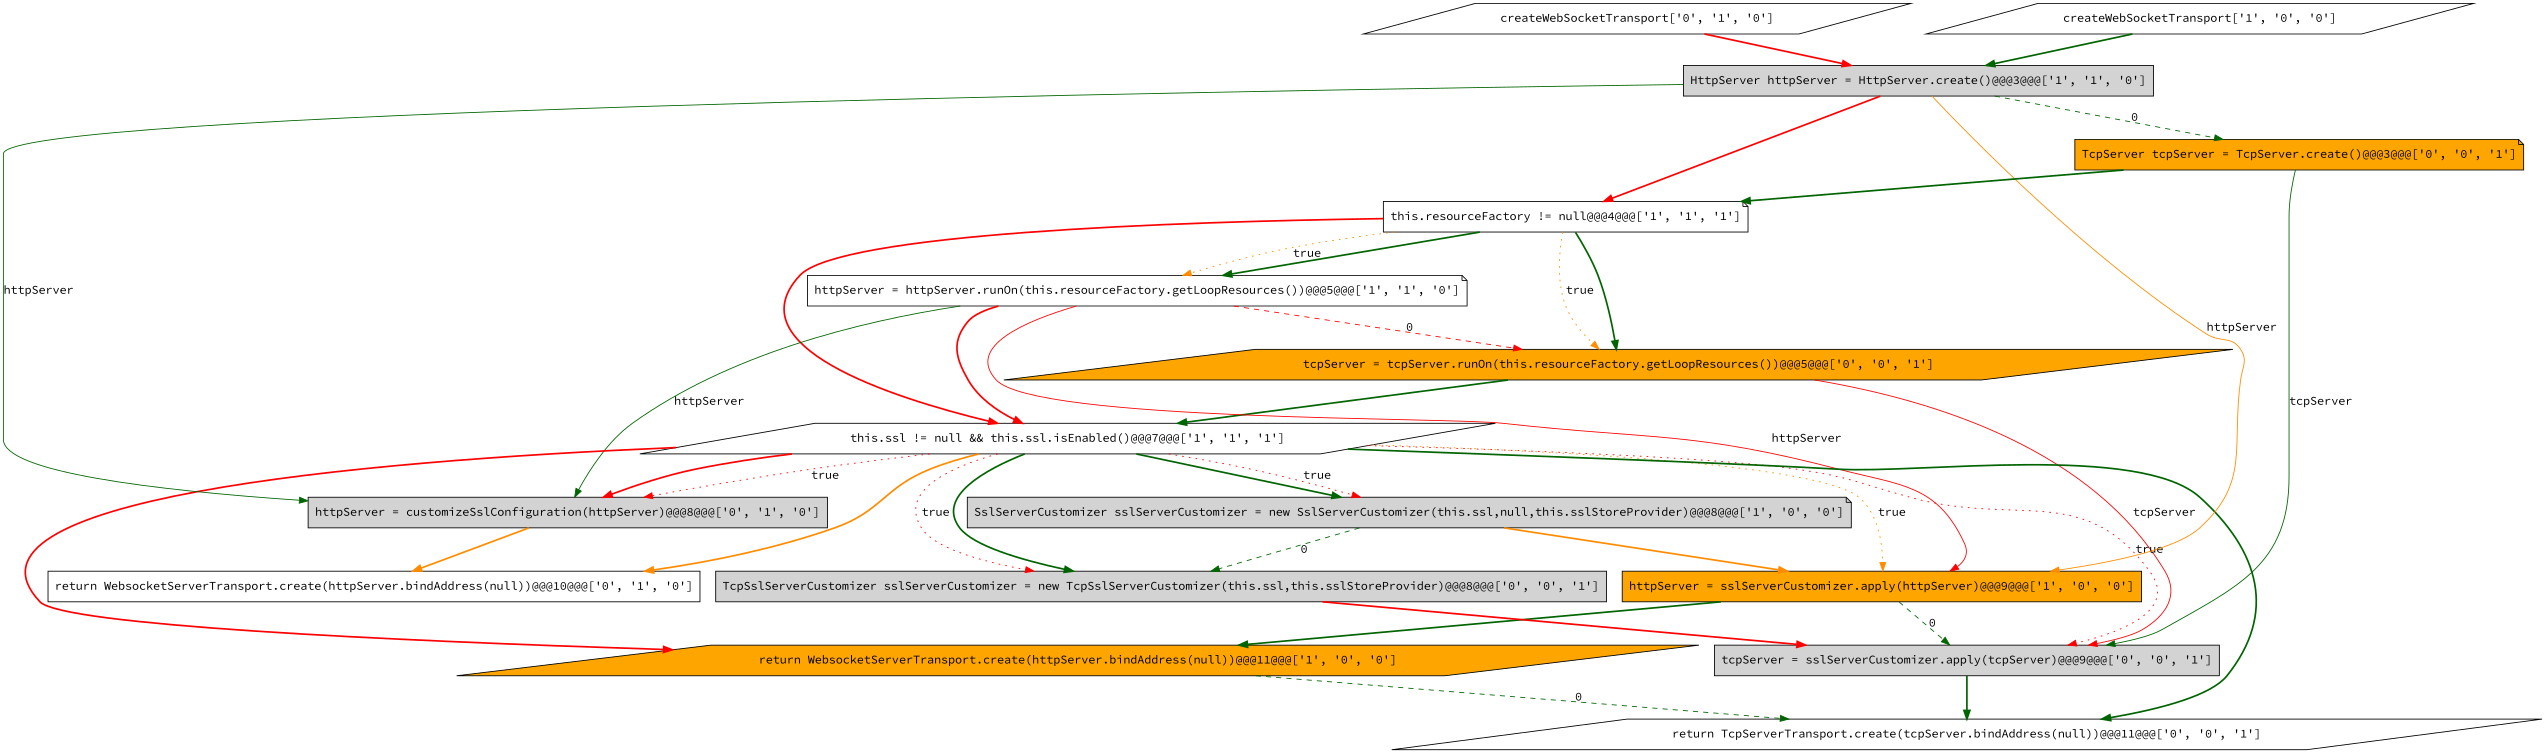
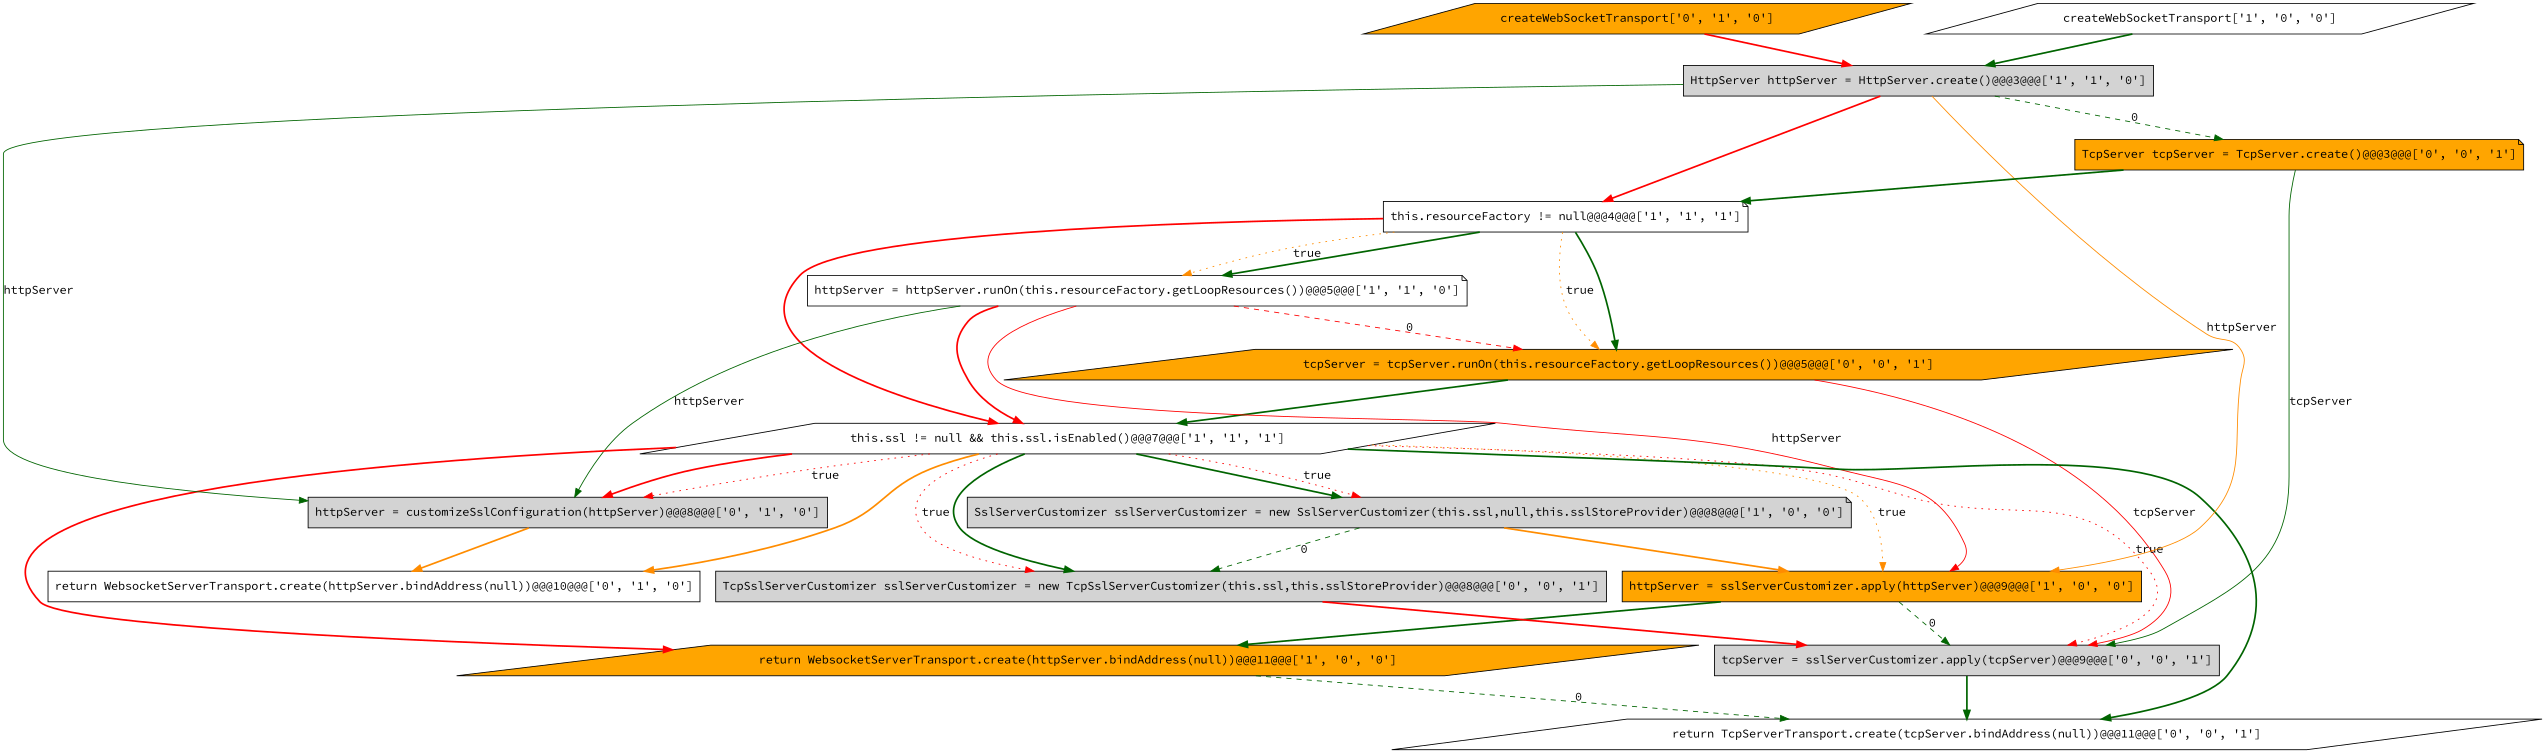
node "createWebSocketTransport['0', '1', '0']": fillcolor white -> orange
